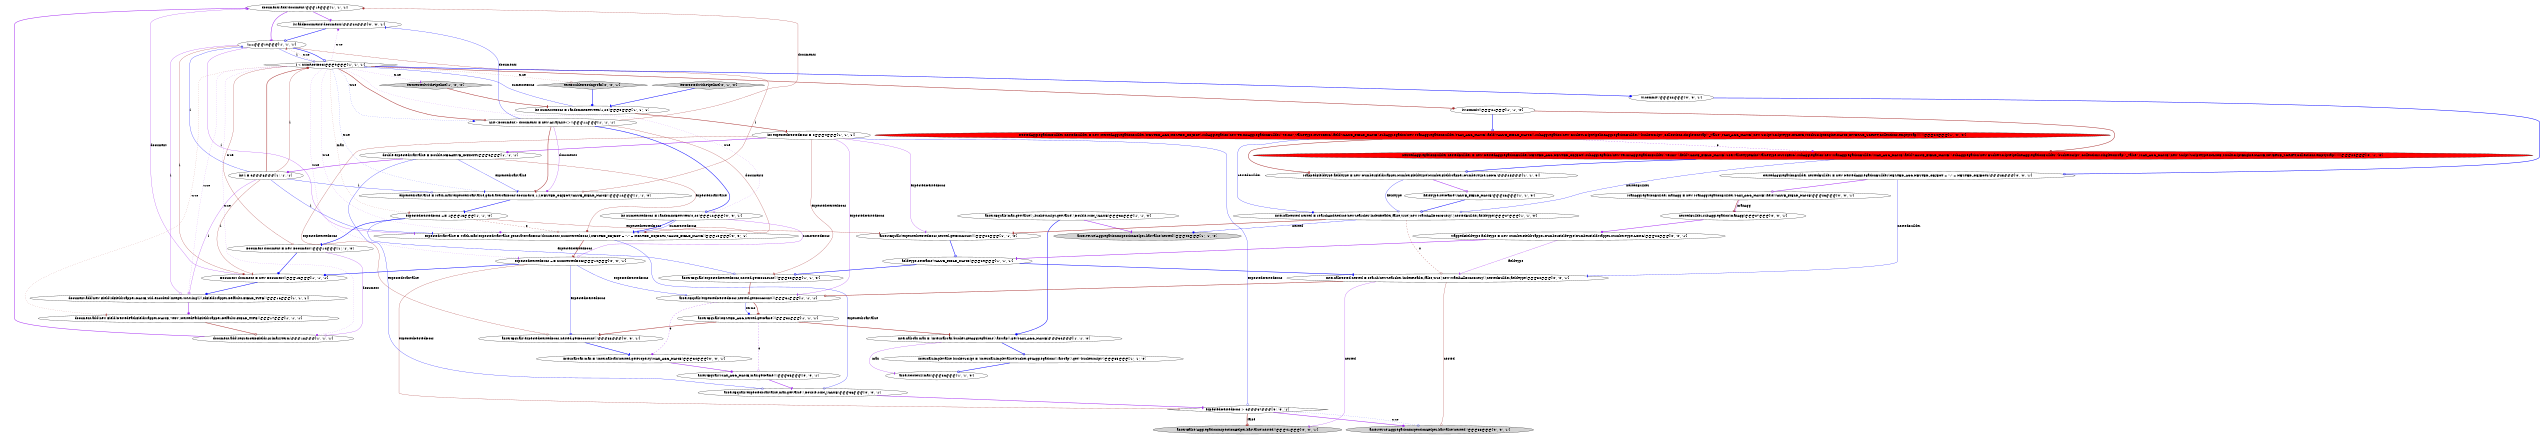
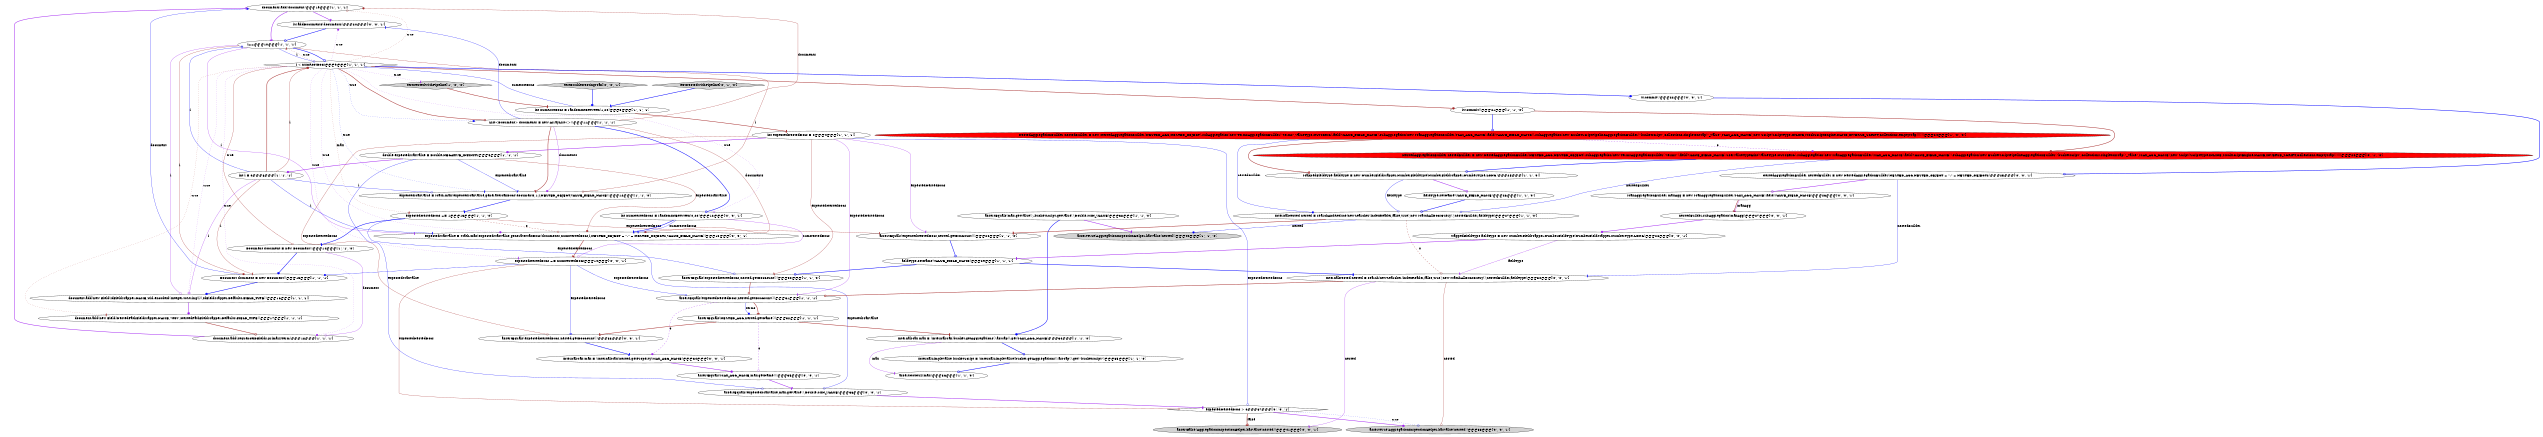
edge "i < numRootDocs@@@9@@@['1', '1', '1']" -> "testDoubleNestingMax['0', '0', '1']": now "i < numRootDocs@@@9@@@['1', '1', '1']" -> "documents.add(document)@@@19@@@['1', '1', '1']"
edge "Document document = new Document()@@@15@@@['1', '1', '1']" -> "documents.add(document)@@@19@@@['1', '1', '1']": color purple -> blue
edge "expectedNestedDocs += numNestedDocs@@@14@@@['0', '0', '1']" -> "Document document = new Document()@@@15@@@['1', '1', '1']": style bold -> solid
